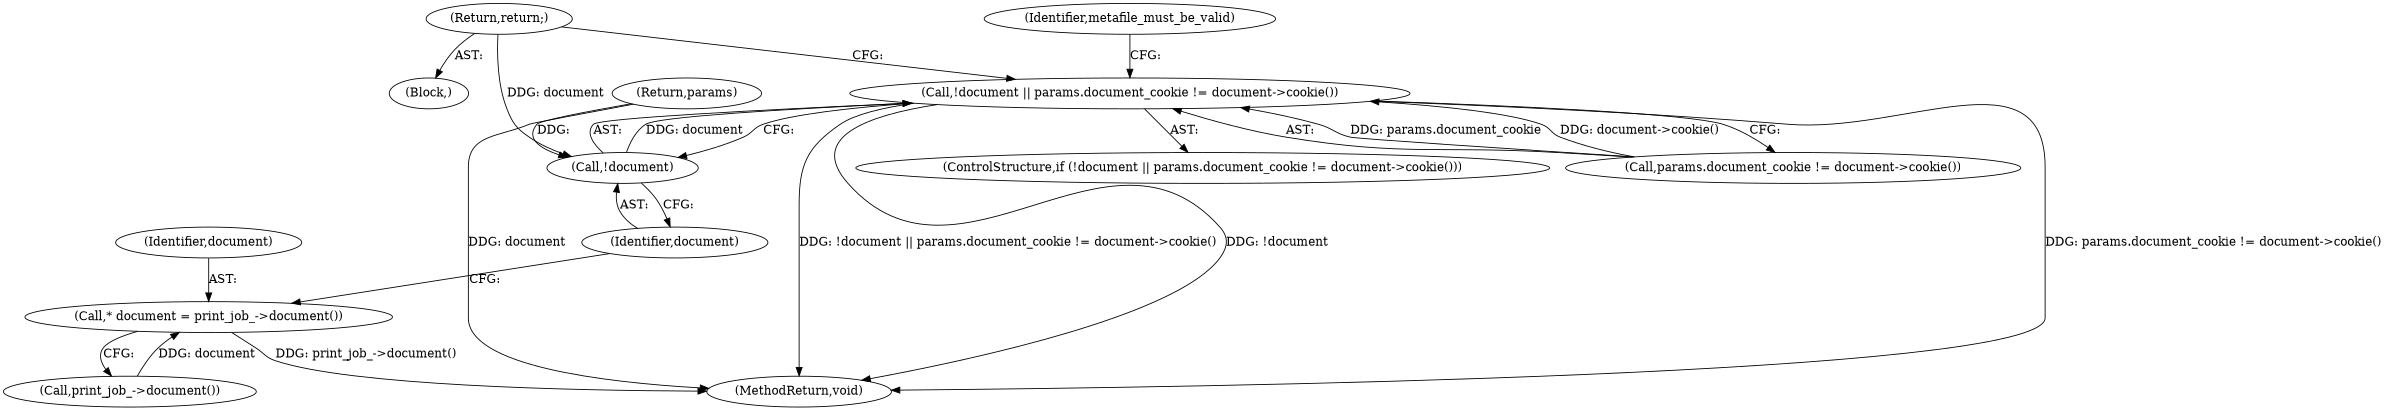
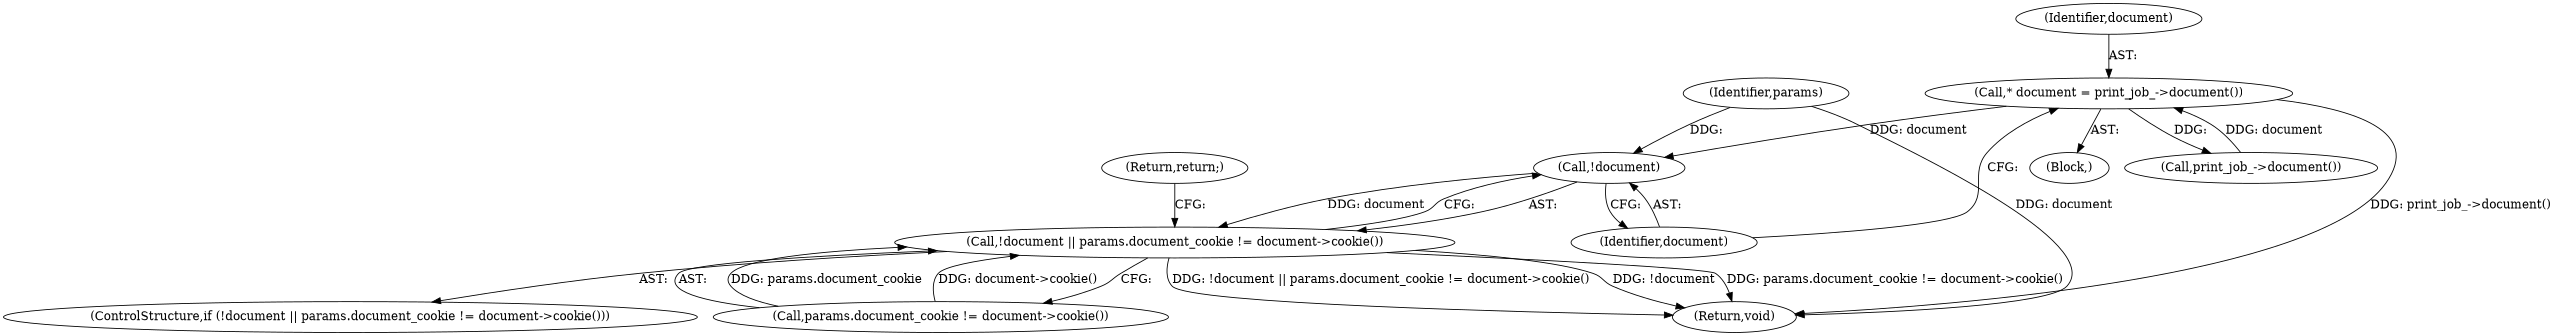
node "(Identifier,metafile_must_be_valid)": removed
edge "(Return,return;)" -> "(Block,)": now "(Call,* document = print_job_->document())" -> "(Block,)"
node "(Return,params)": label "(Return,params)" -> "(Identifier,params)"
edge "(Return,return;)" -> "(Call,!document)": now "(Call,* document = print_job_->document())" -> "(Call,!document)"
edge "(Call,* document = print_job_->document())" -> "(Call,print_job_->document())": label "CFG: " -> "DDG: "
node "(MethodReturn,void)": label "(MethodReturn,void)" -> "(Return,void)"
